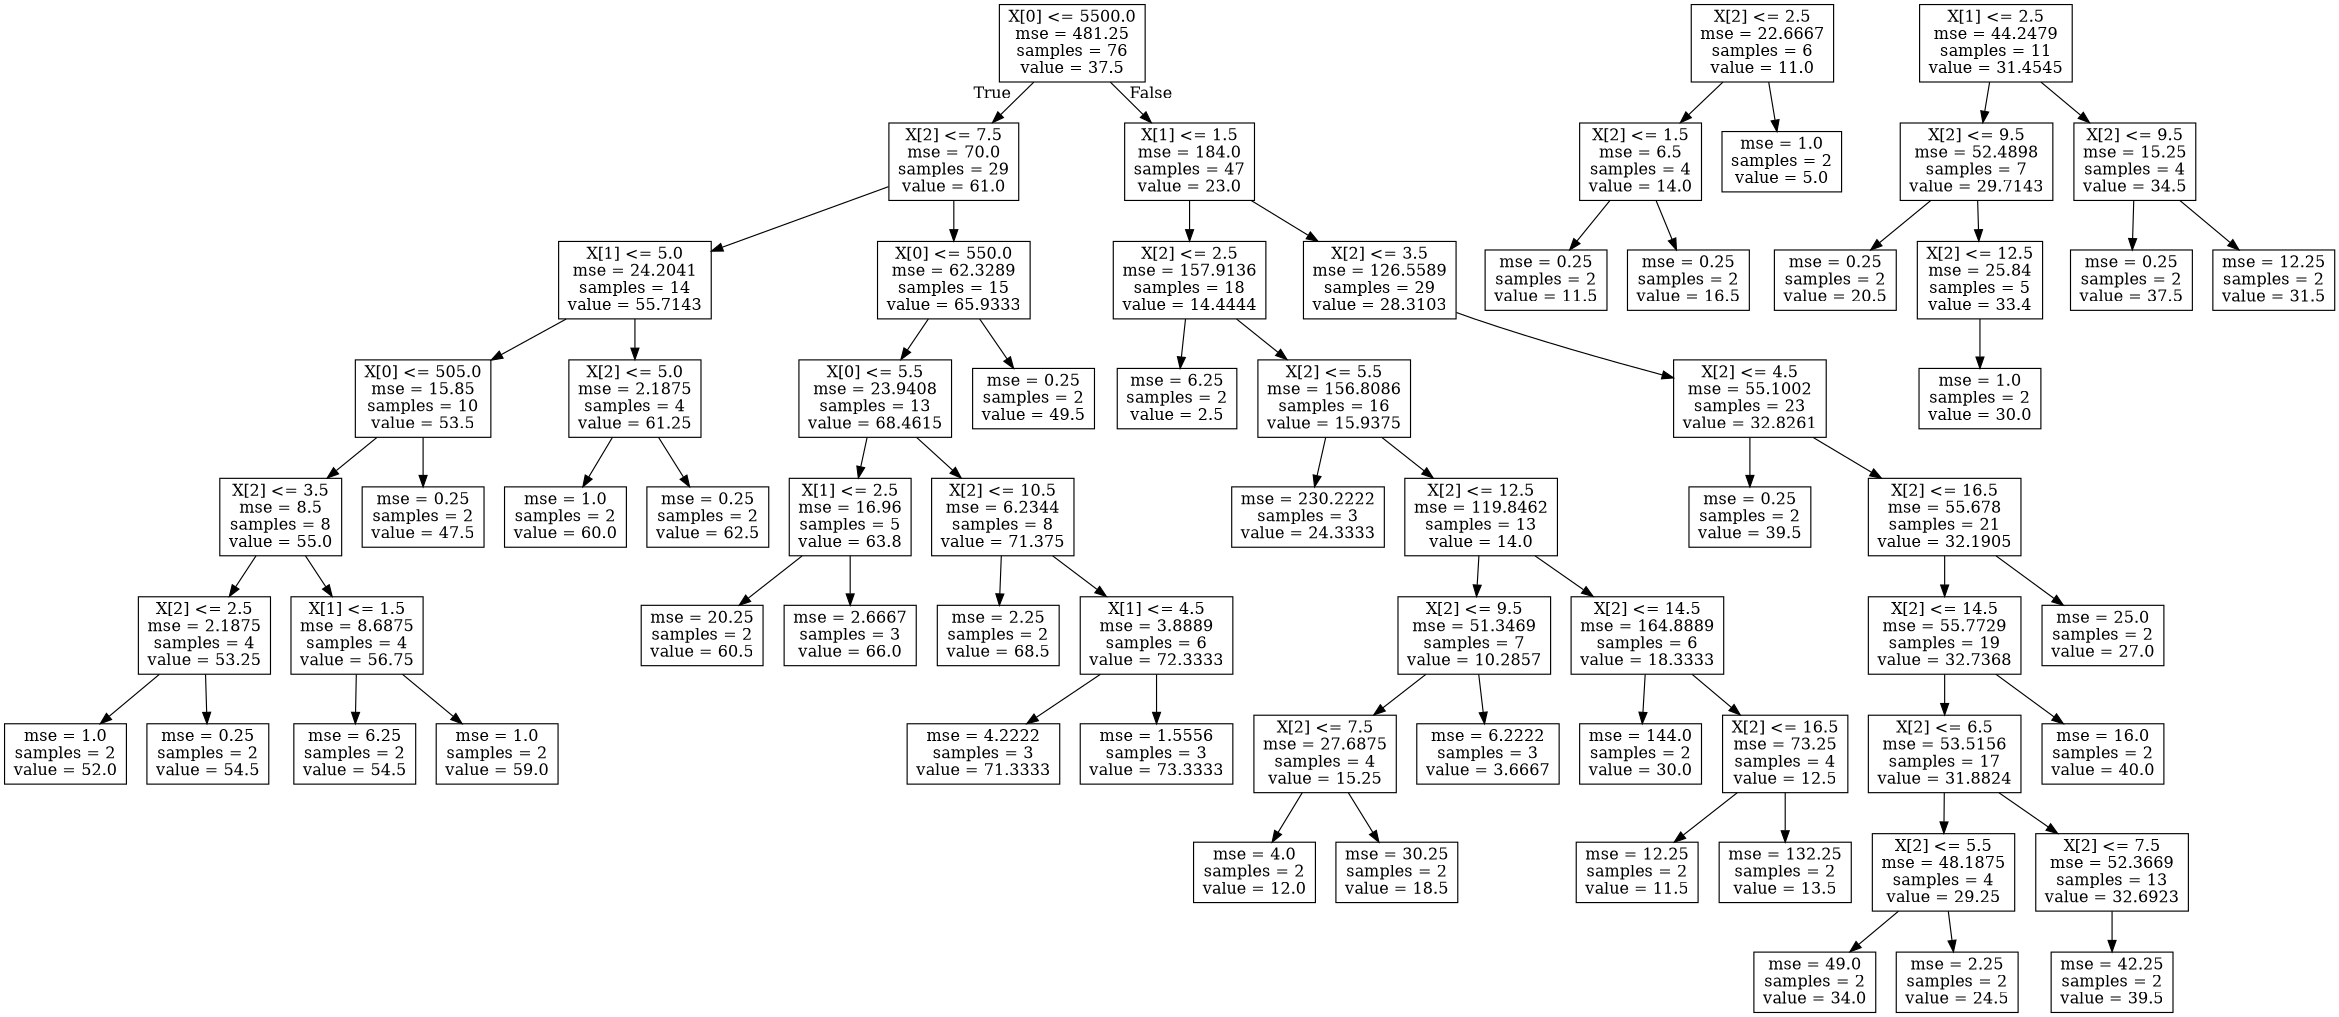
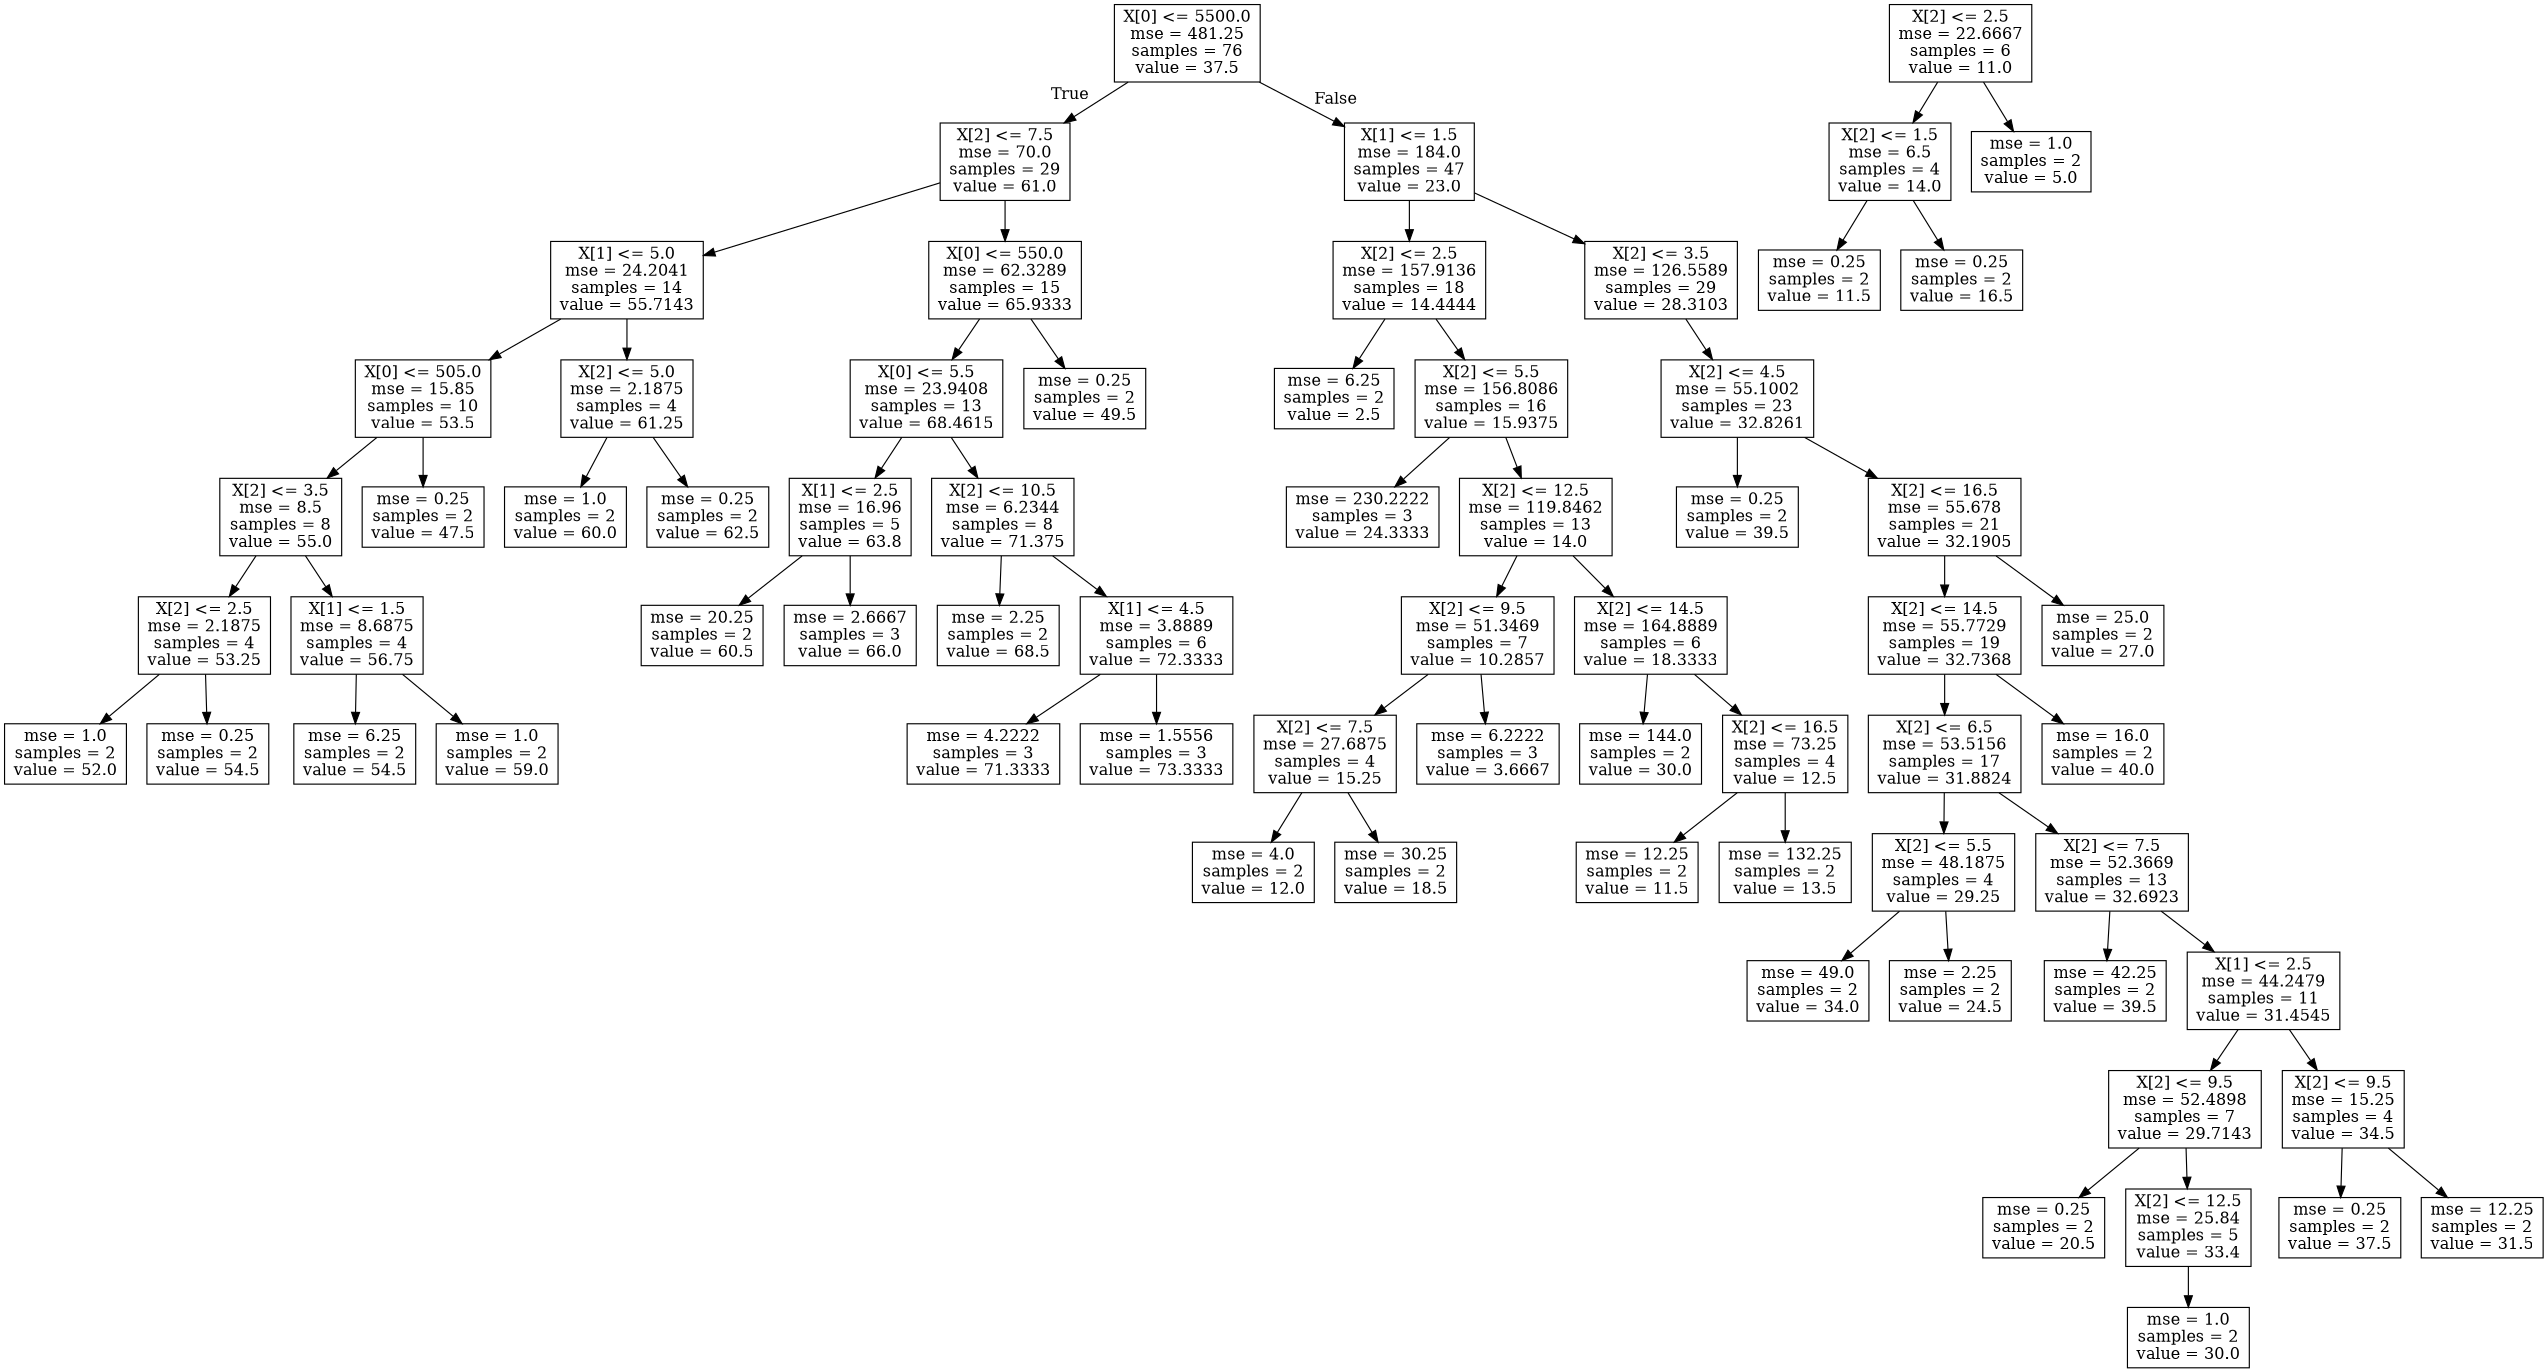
edge "X[2] <= 7.5 mse = 52.3669 samples = 13 value = 32.6923" -> "X[1] <= 2.5 mse = 44.2479 samples = 11 value = 31.4545": added
